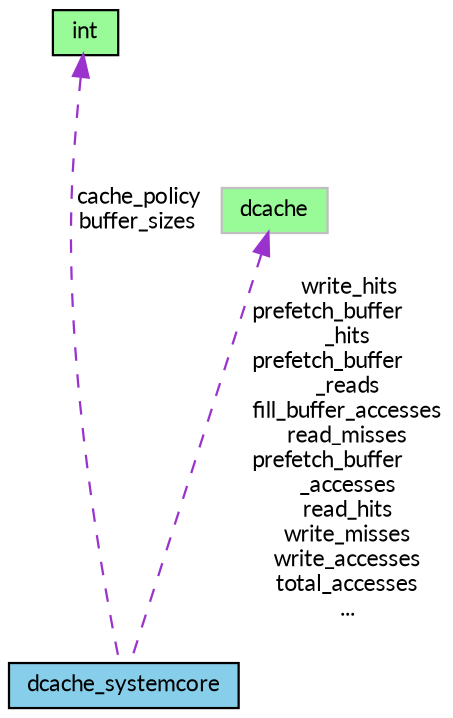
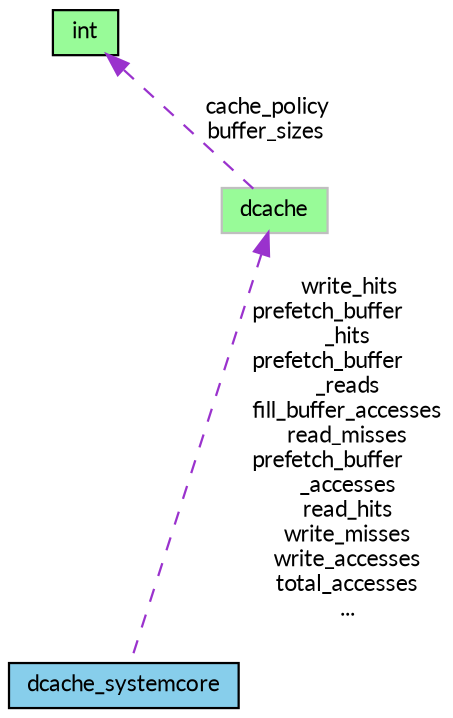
edge "dcache_systemcore" -> "int": now "dcache" -> "int"
